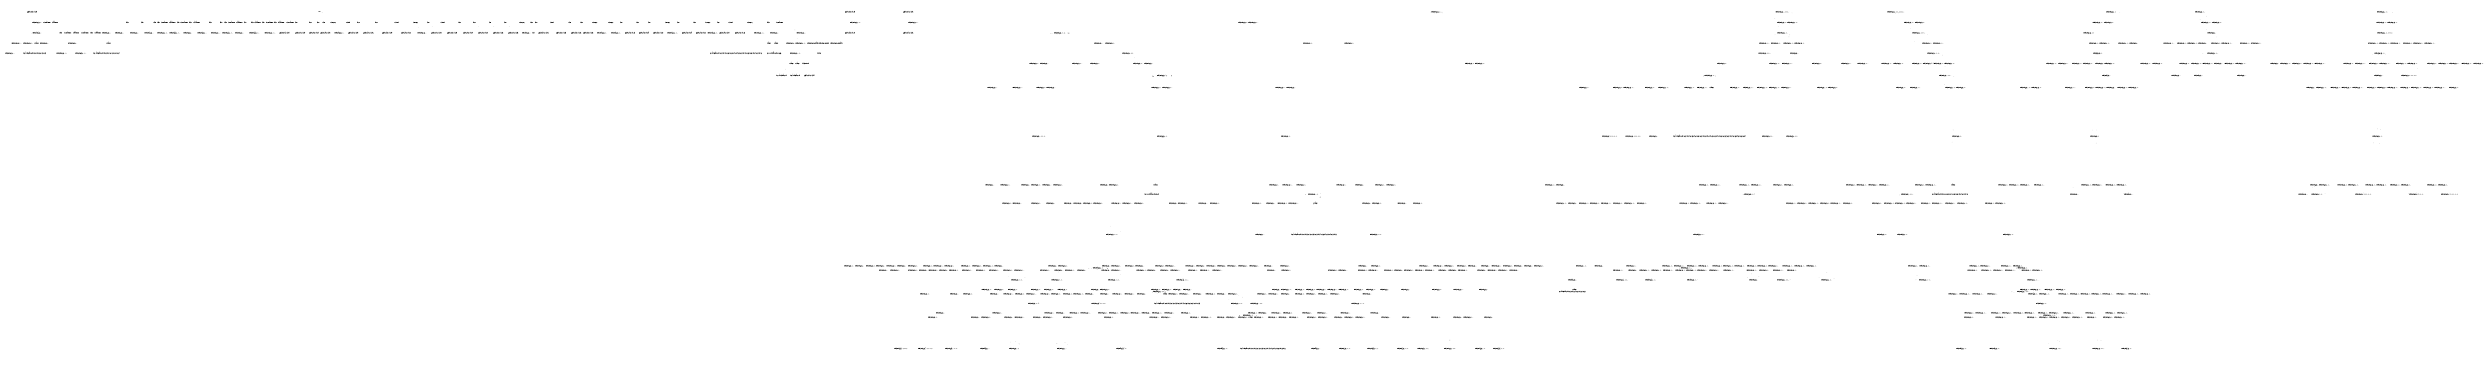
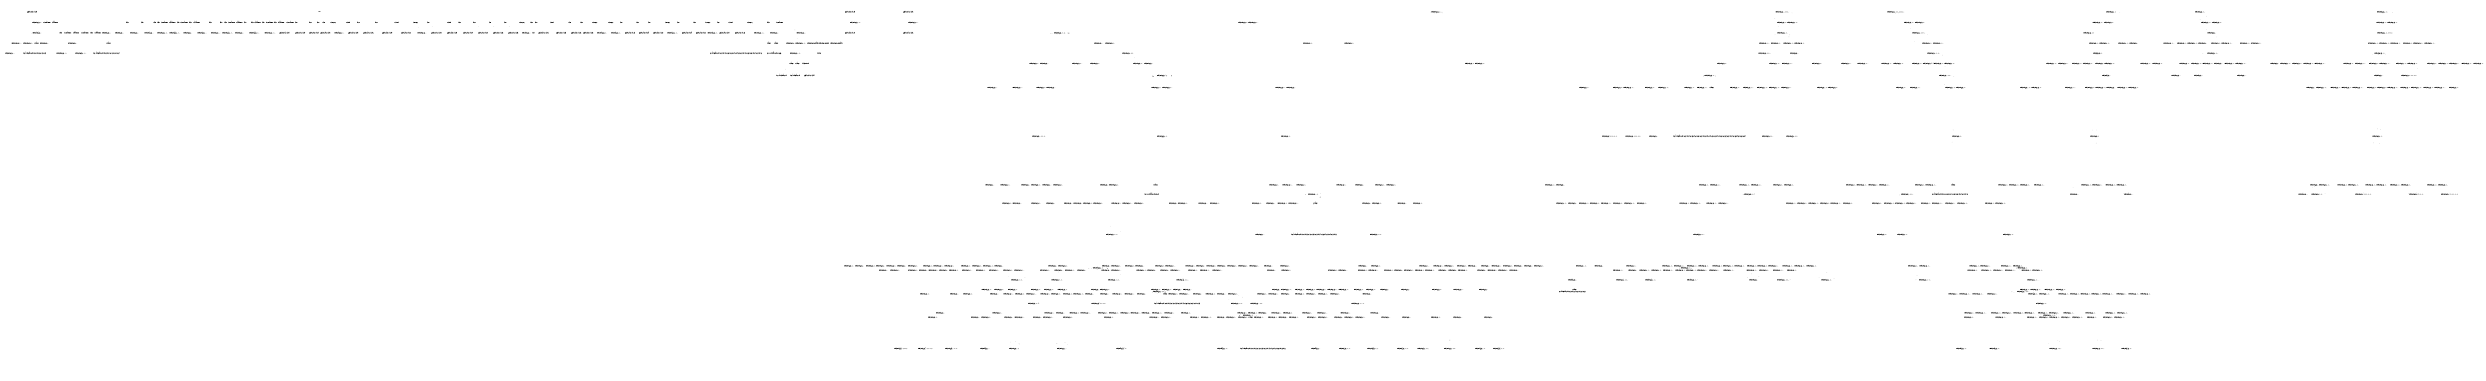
edge "-325f549c:1894031114f:-7fef" -> "NULL": reversed
edge "untitled-ontology-158:سببا_للسرقة" -> "untitled-ontology-158:زكاة_النقدين": now "untitled-ontology-158:سببا_لحفظ_الاموال" -> "untitled-ontology-158:زكاة_النقدين"
